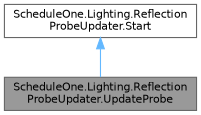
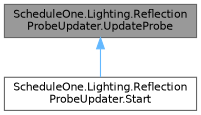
edge "ScheduleOne.Lighting.Reflection ProbeUpdater.UpdateProbe" -> "ScheduleOne.Lighting.Reflection ProbeUpdater.Start": reversed
